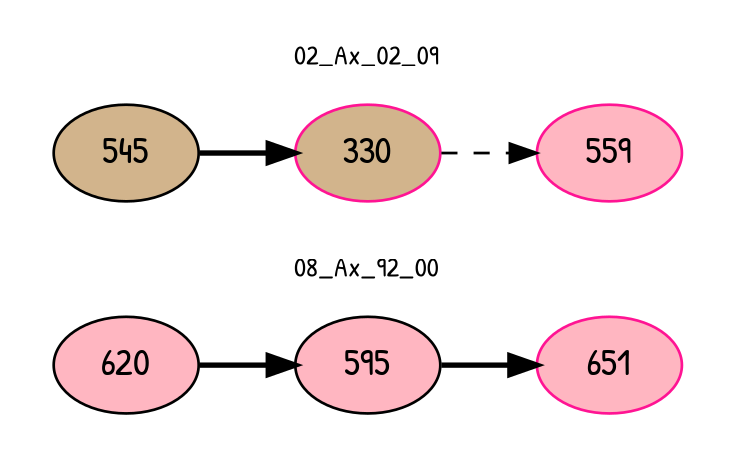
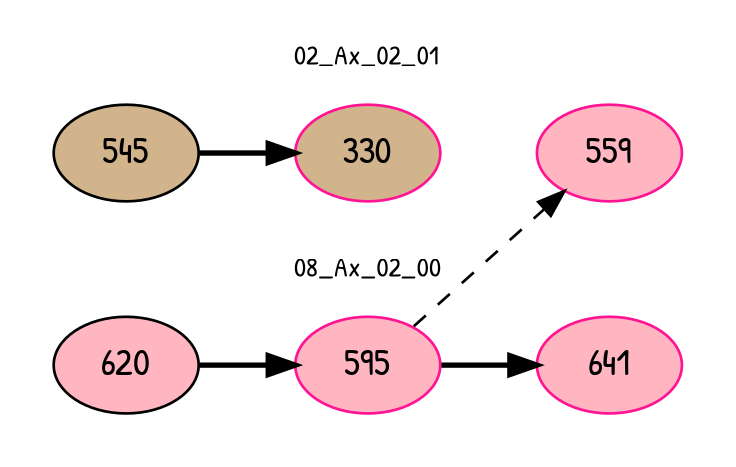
cluster "02_Ax_02_09": label "02_Ax_02_09" -> "02_Ax_02_01"
edge "330" -> "559": now "595" -> "559"
cluster "08_Ax_92_00": label "08_Ax_92_00" -> "08_Ax_02_00"
node "595": color black -> deeppink
node "651": label "651" -> "641"
